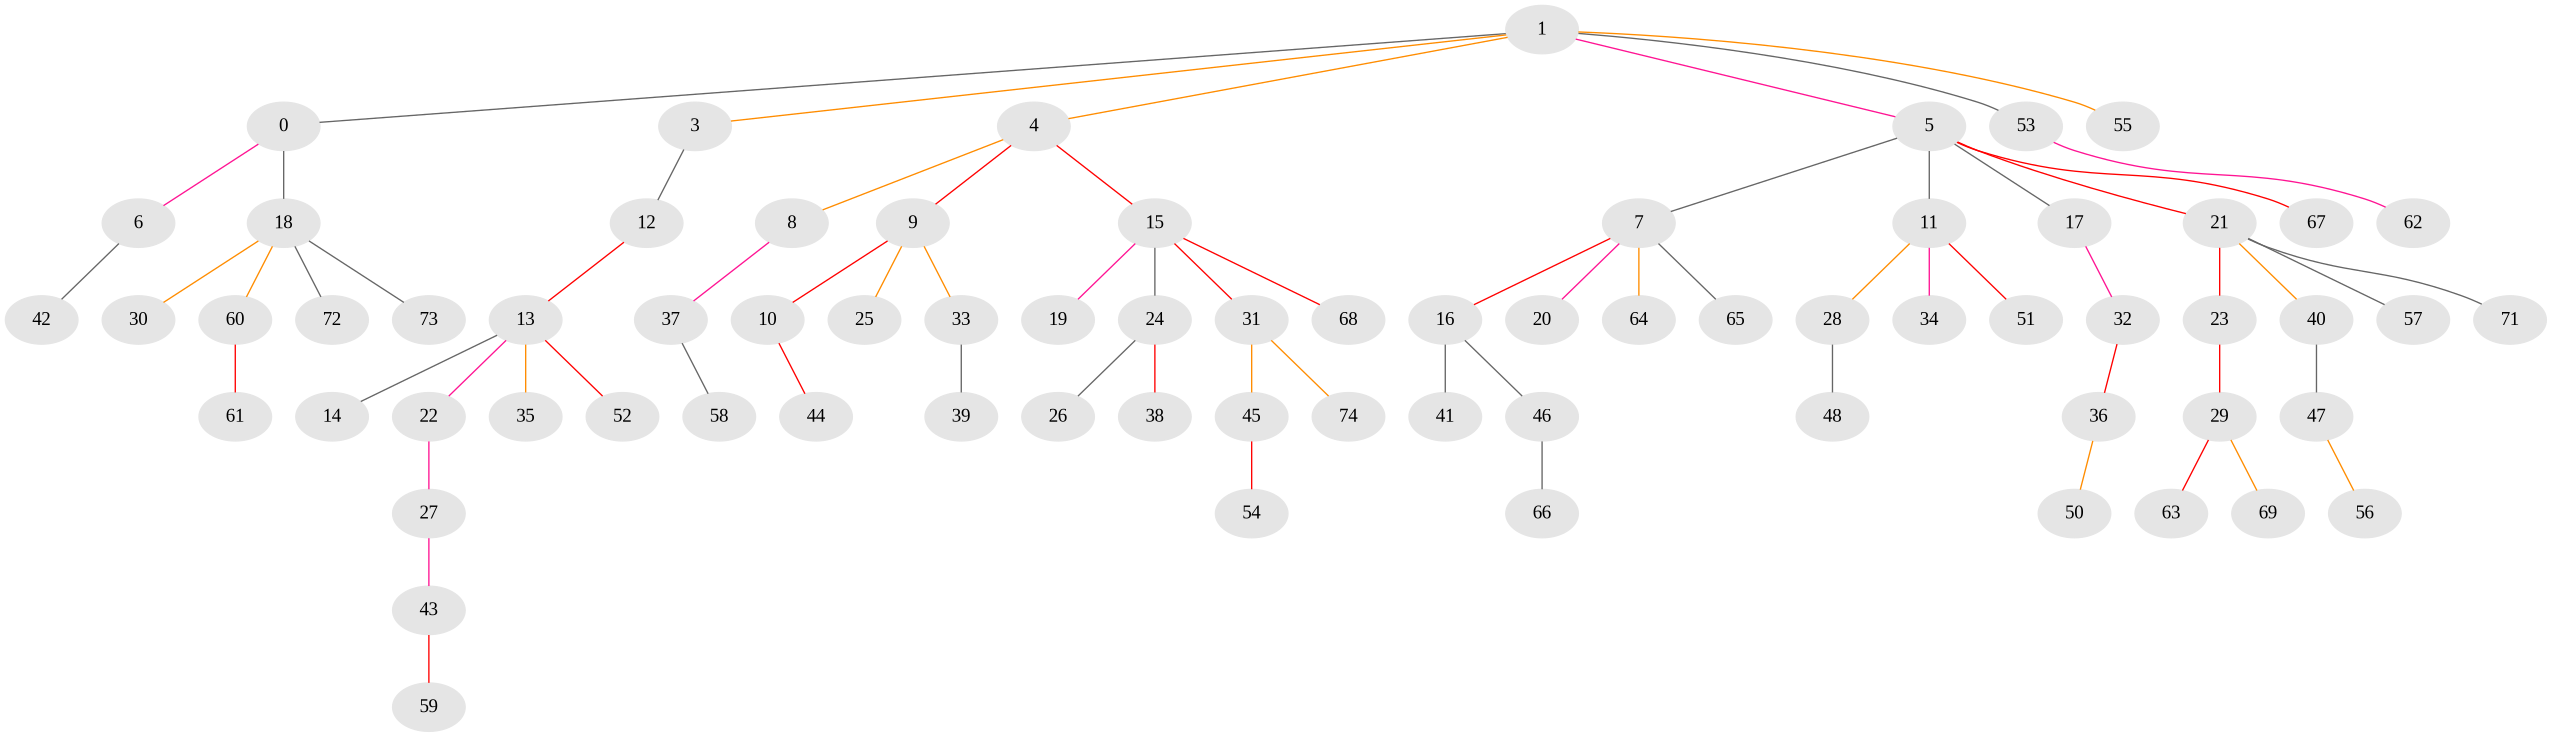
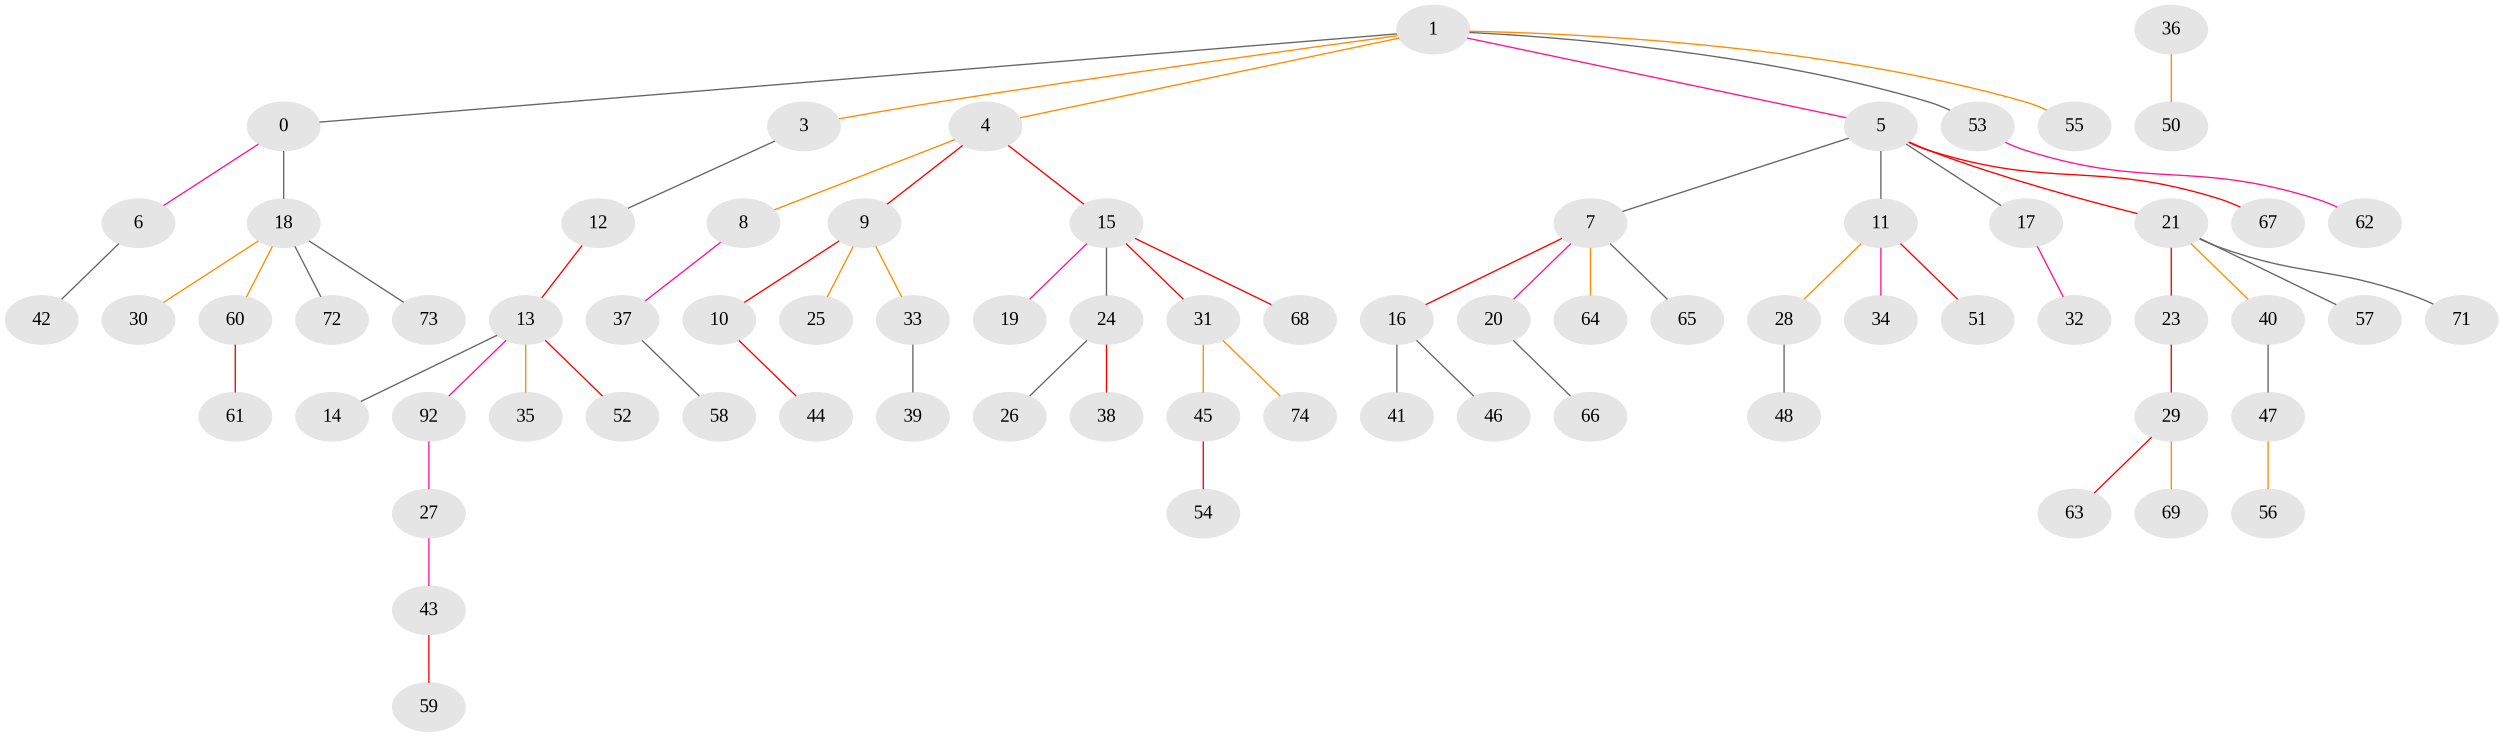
edge "32" -- "36": removed
node "22": label "22" -> "92"
edge "46" -- "66": now "20" -- "66"
